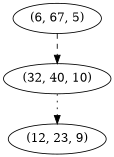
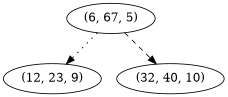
edge "(32, 40, 10)" -> "(12, 23, 9)": now "(6, 67, 5)" -> "(12, 23, 9)"
